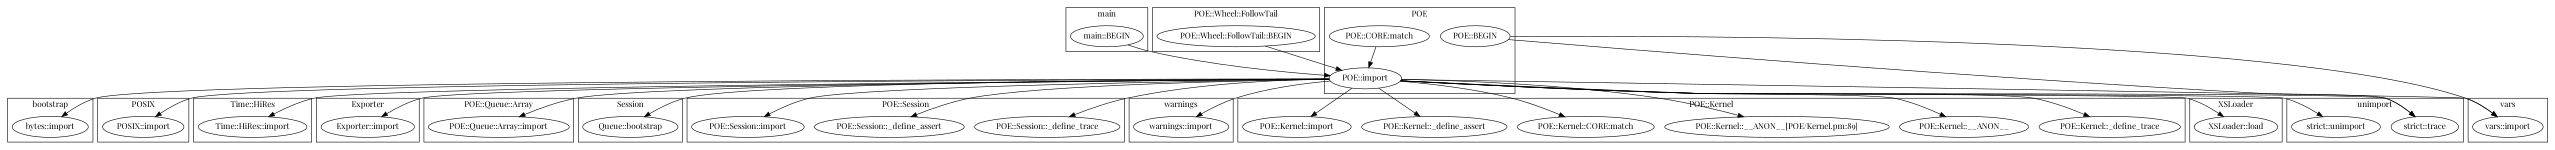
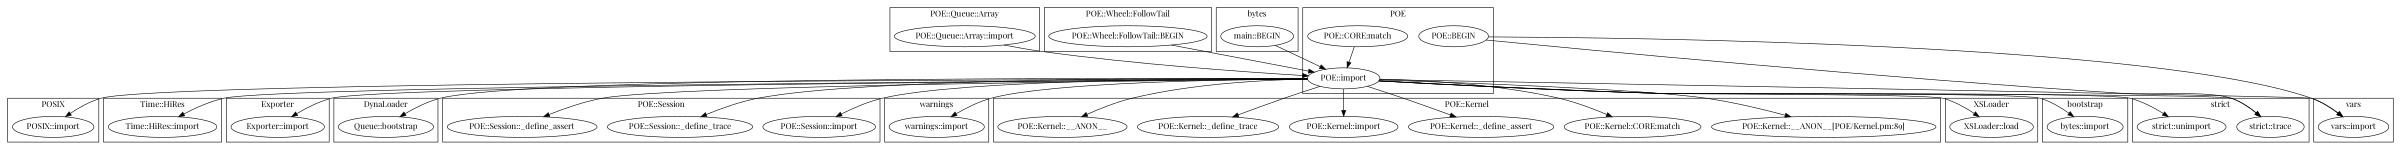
cluster "main": label "main" -> "bytes"
edge "POE::import" -> "POE::Queue::Array::import": reversed
cluster "Session": label "Session" -> "DynaLoader"
cluster "unimport": label "unimport" -> "strict"
